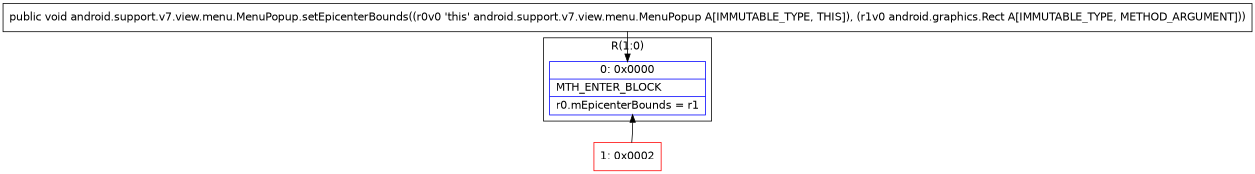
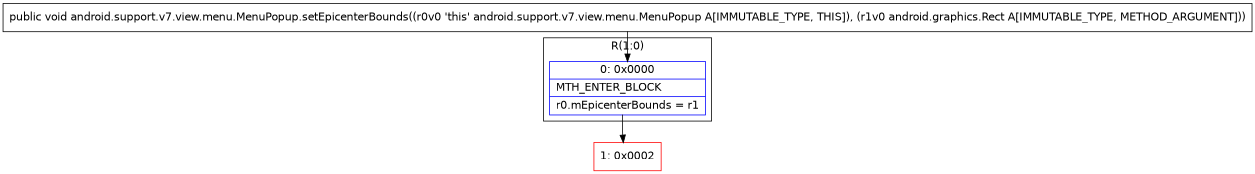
edge "1: 0x0002" -> "0: 0x0000": reversed
